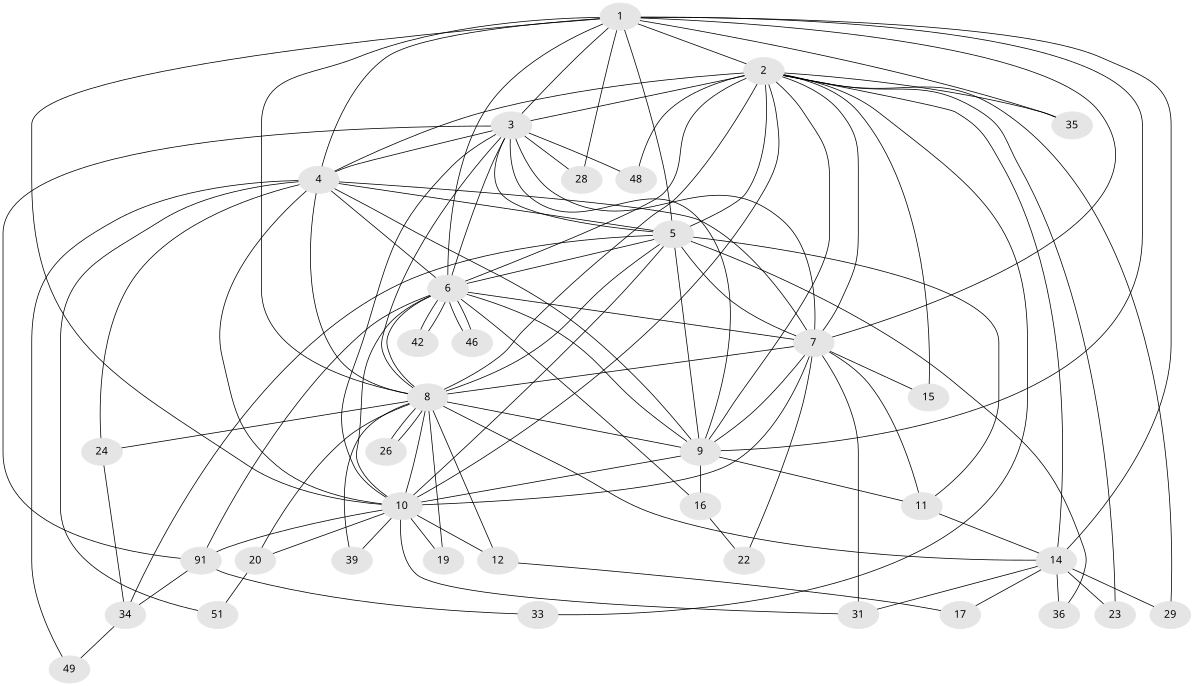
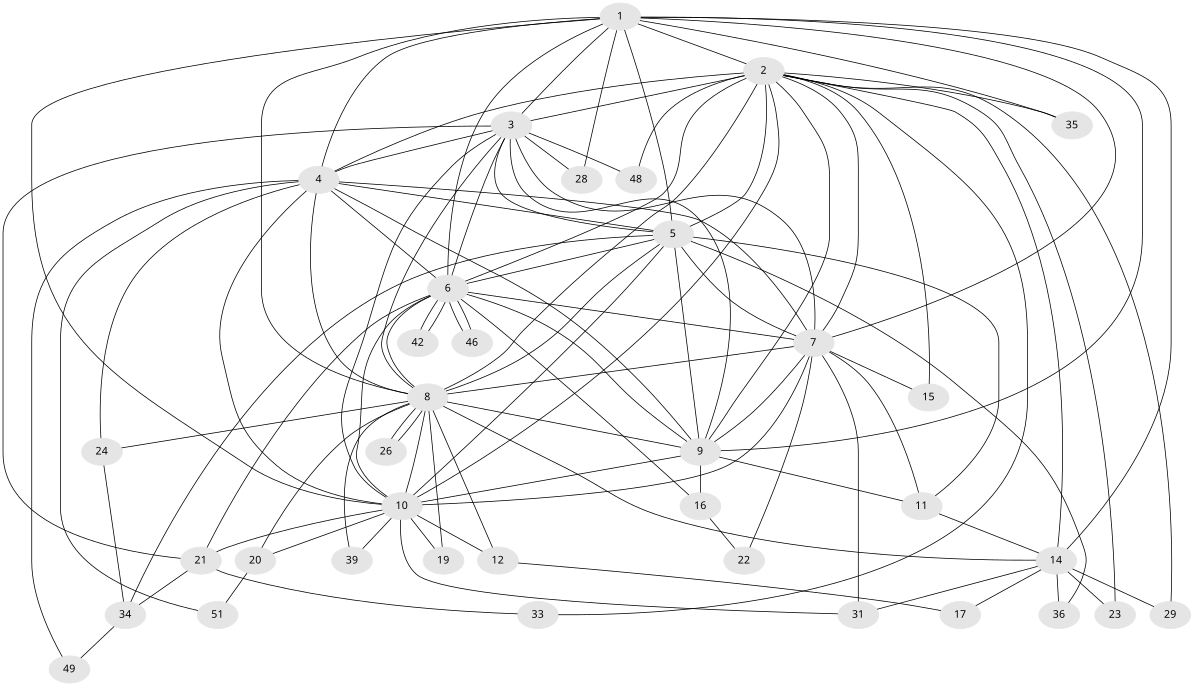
node "91": label "91" -> "21"
